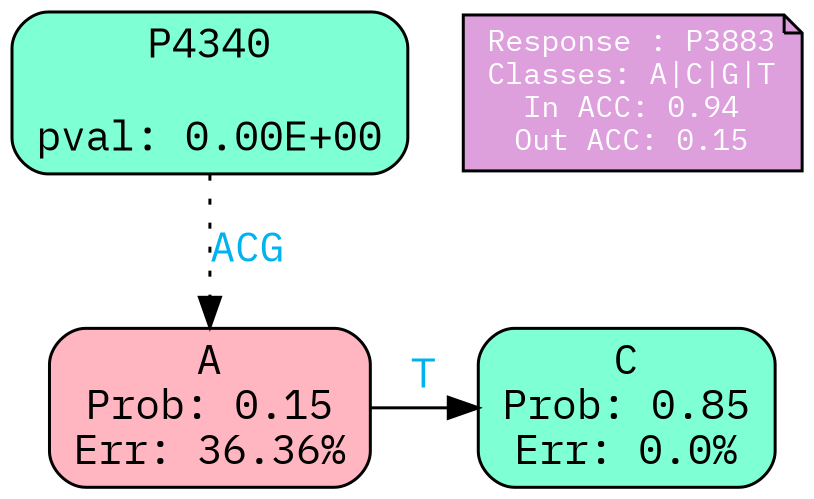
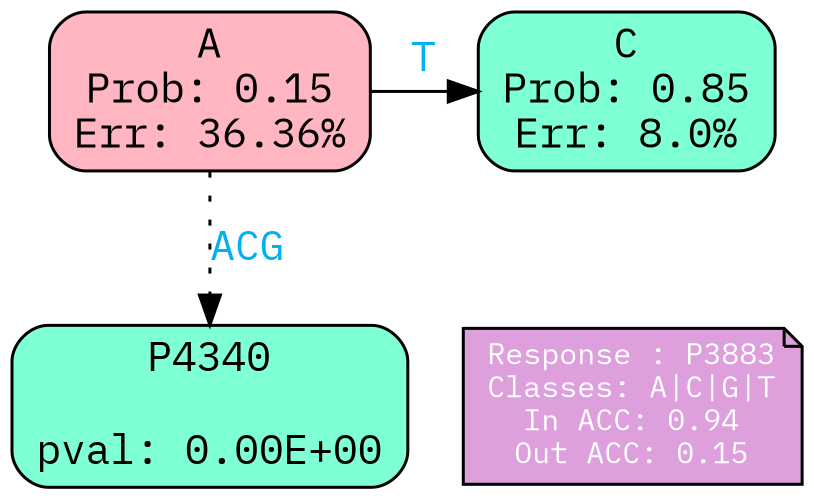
edge "P4340 pval: 0.00E+00" -> "A Prob: 0.15 Err: 36.36%": reversed
node "C Prob: 0.85 Err: 0.0%": label "C Prob: 0.85 Err: 0.0%" -> "C Prob: 0.85 Err: 8.0%"
